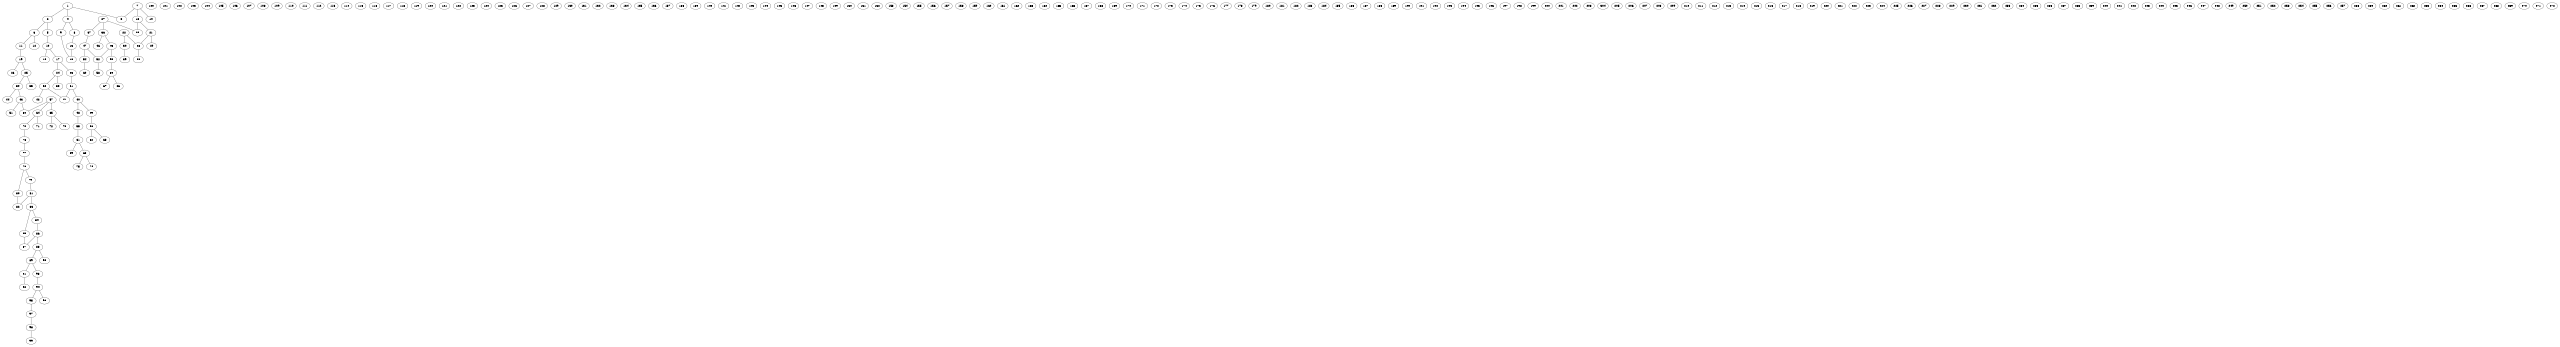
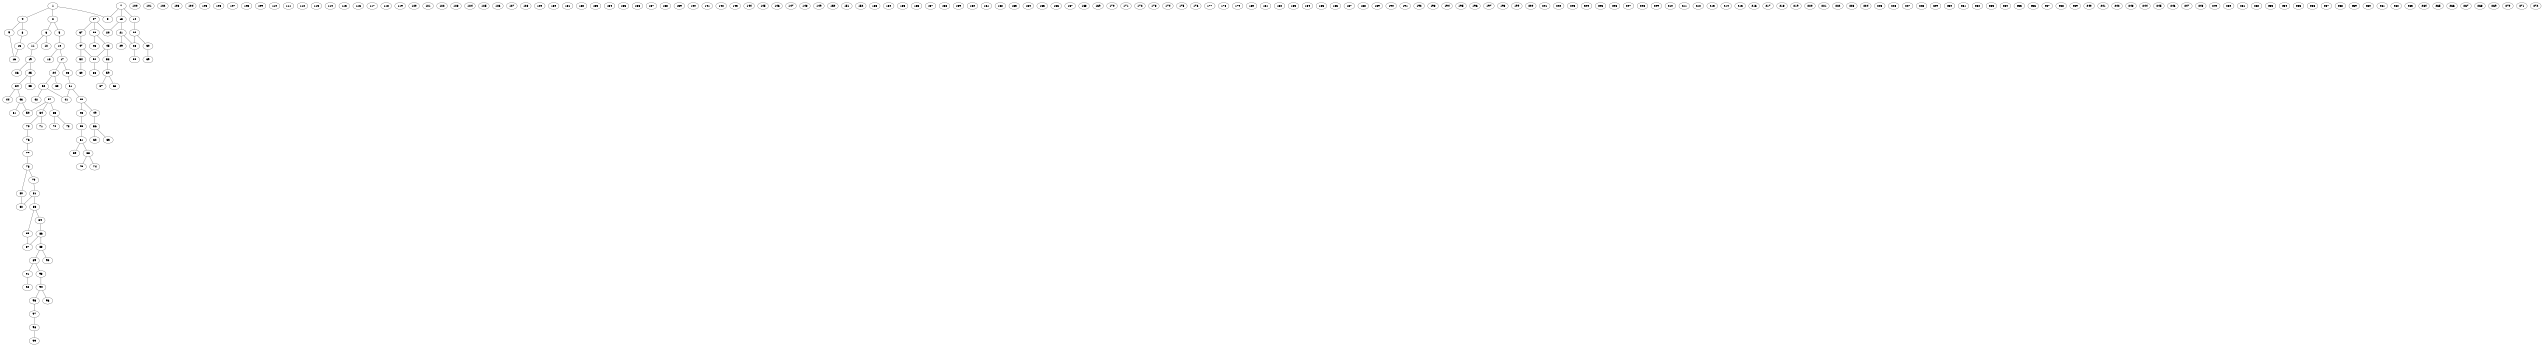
edge "14" -- "22": added
